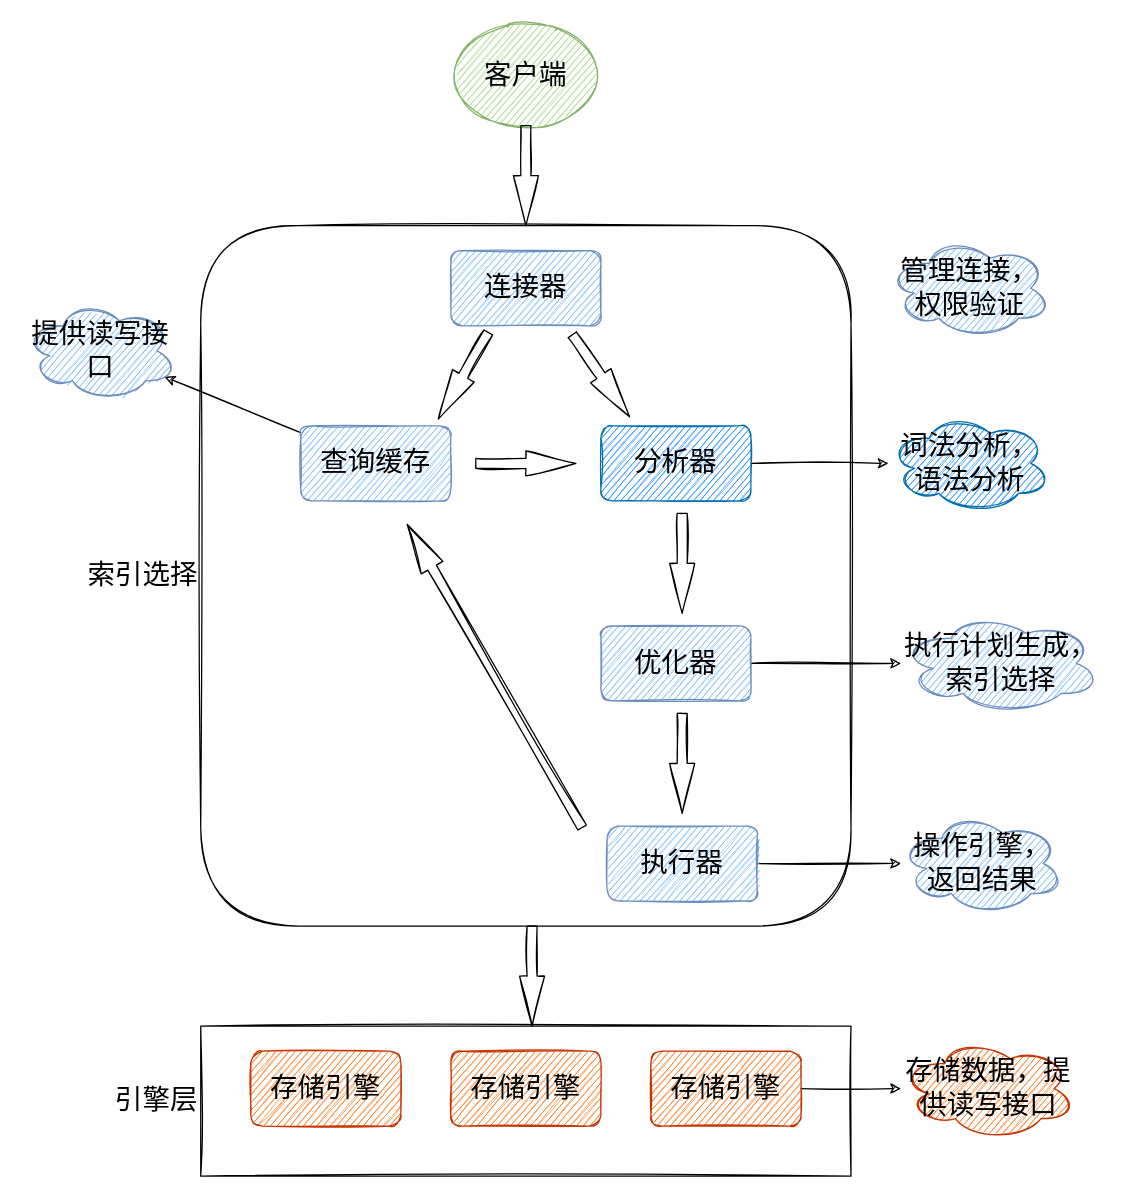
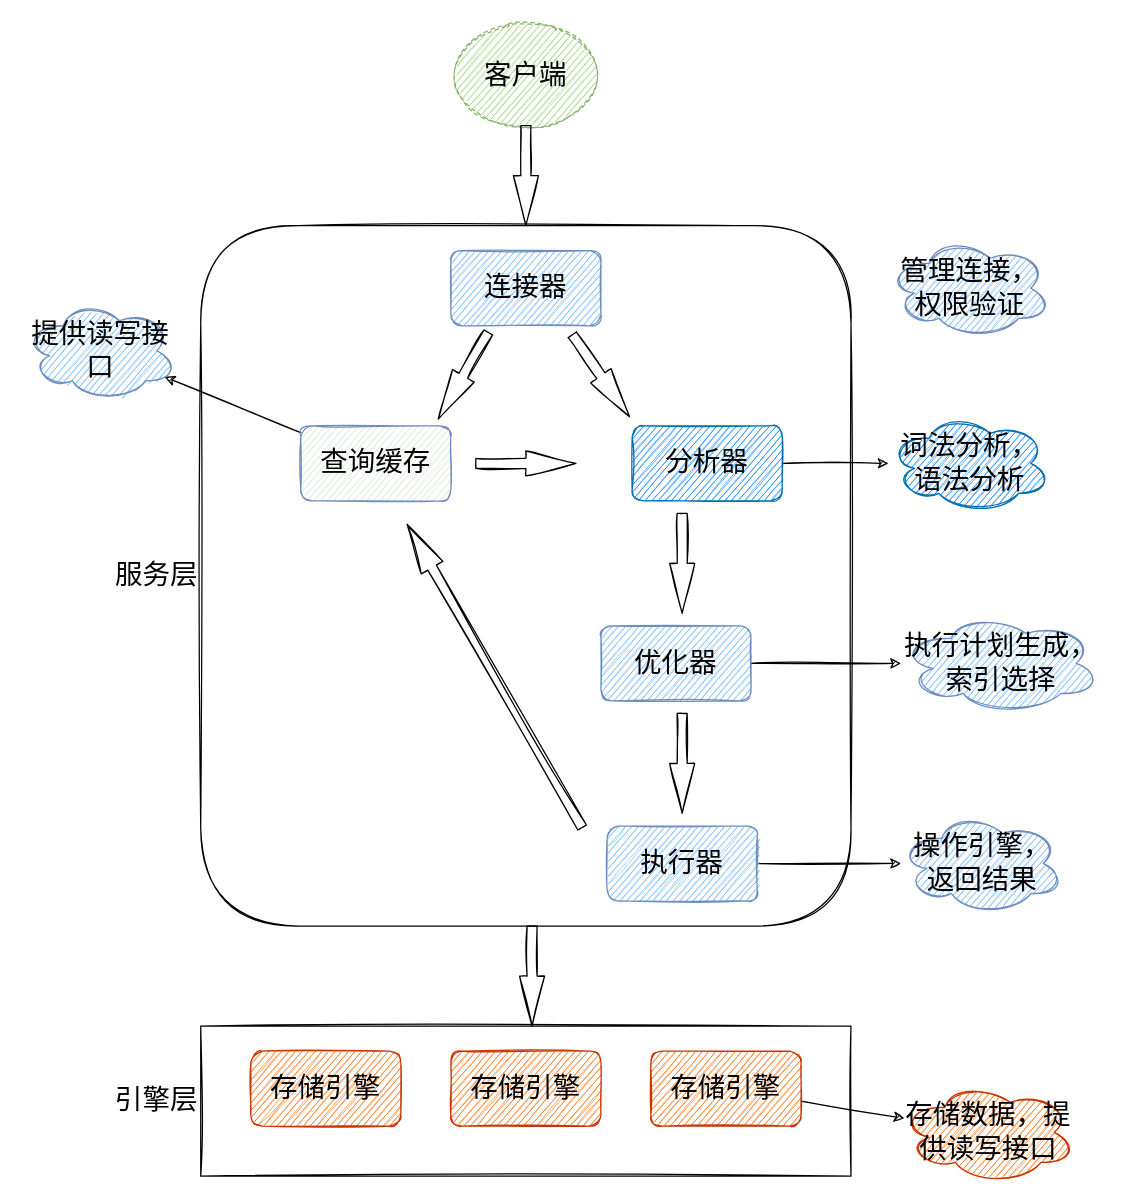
node "客户端": style solid -> dashed
node "查询缓存": fillcolor #66b2ff -> #d5e8d4
node "分析器": moved (676, 463) -> (707, 463)
node "索引选择": label "索引选择" -> "服务层"
node "存储数据，提供读写接口": moved (988, 1088) -> (988, 1132)
